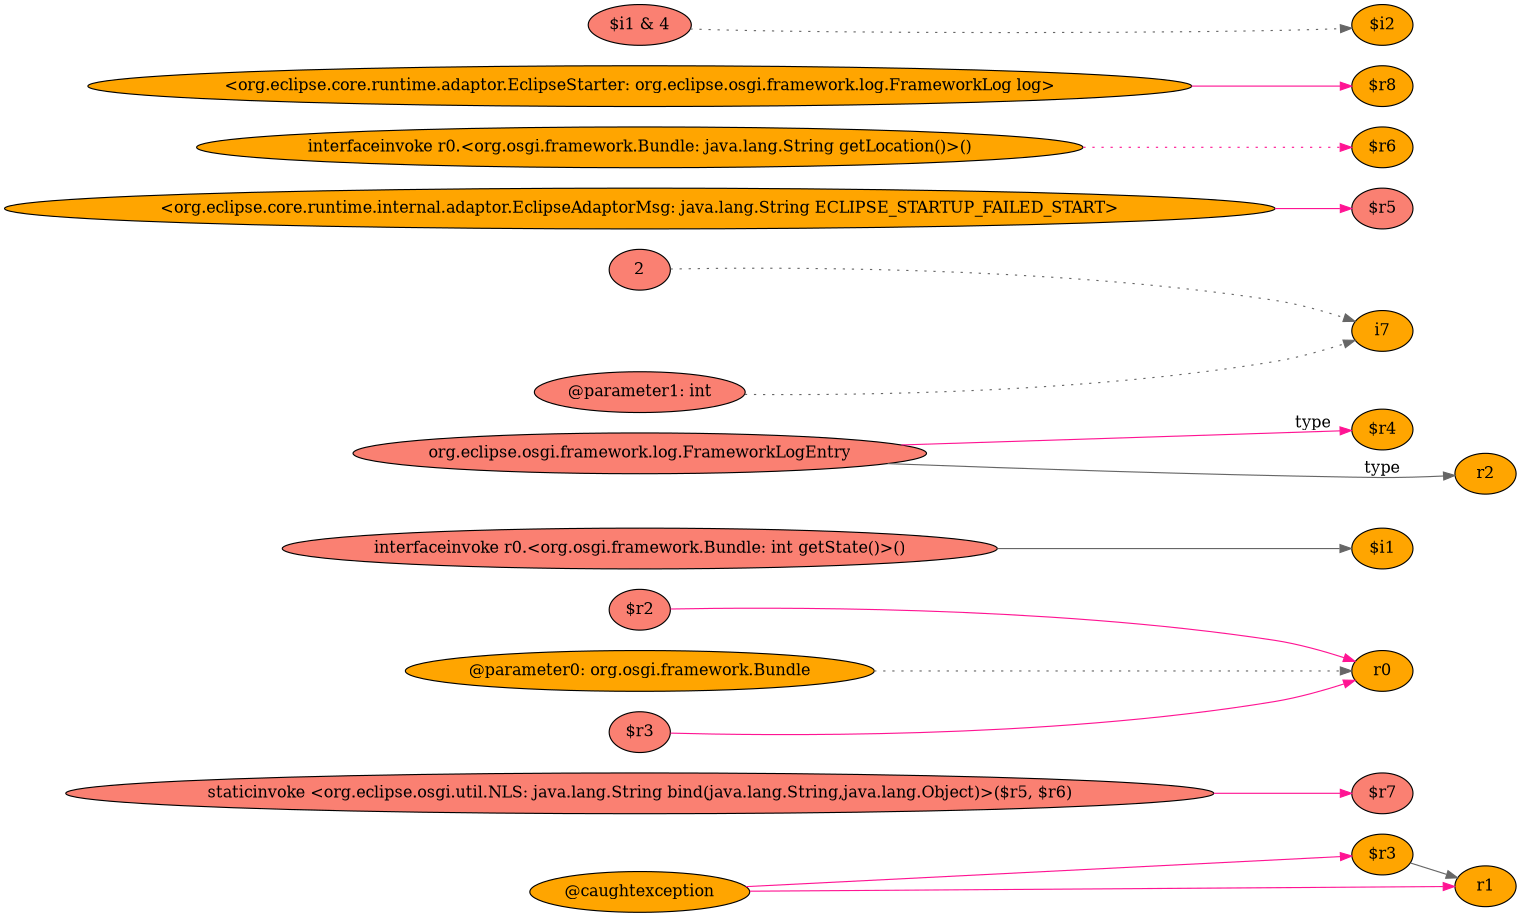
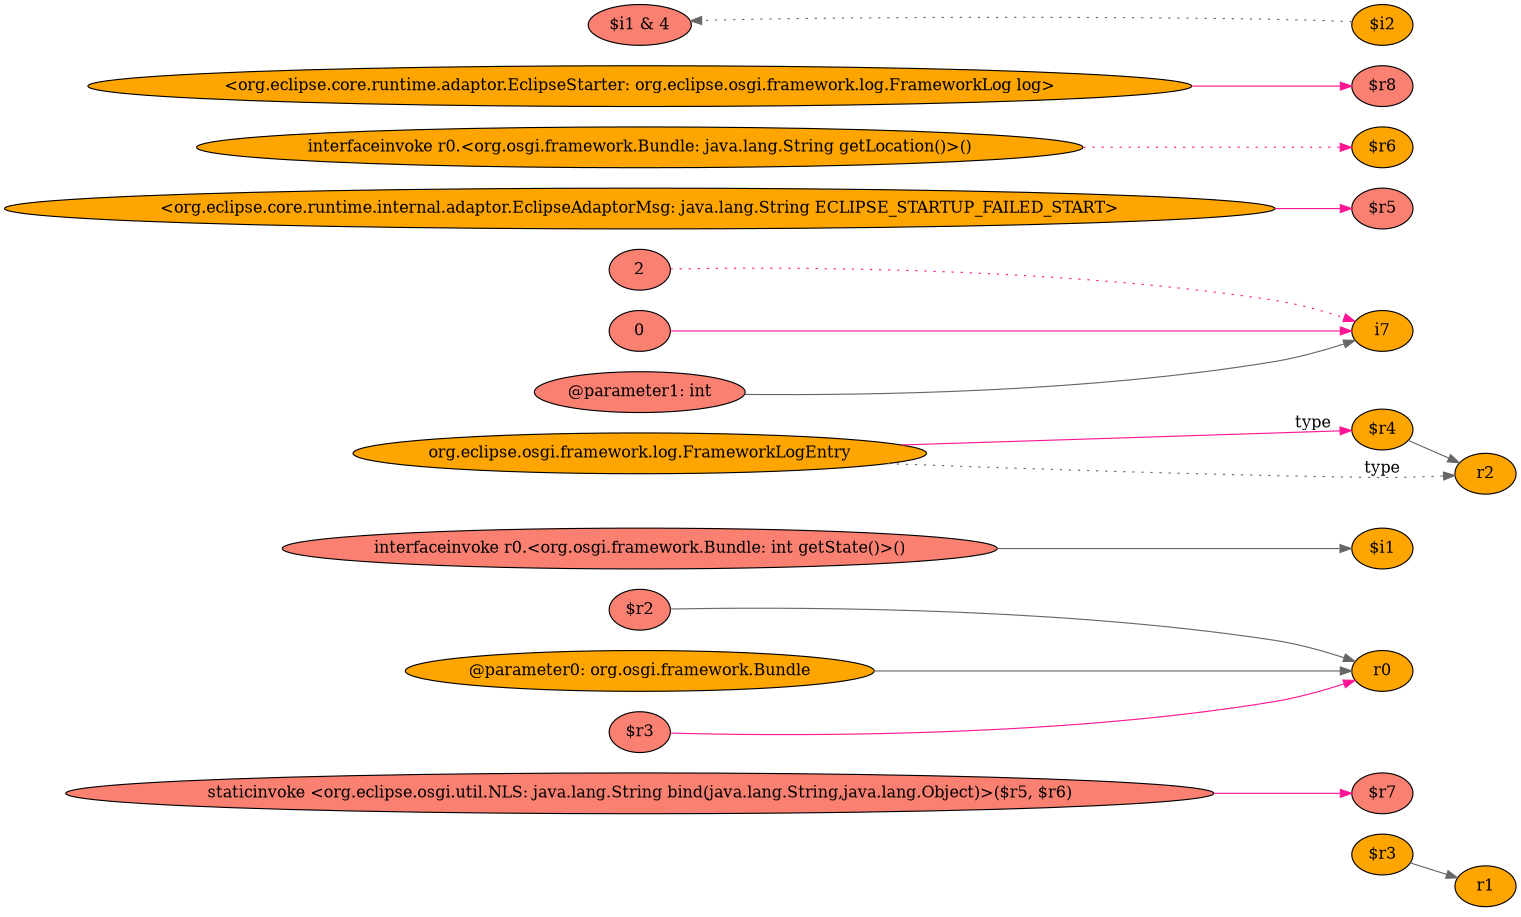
edge "$i1 & 4" -> "$i2": reversed
node "$r8": fillcolor orange -> salmon
edge "2" -> "i7": color gray40 -> deeppink
node "0": added
edge "@parameter1: int" -> "i7": style dotted -> solid
edge "$r4" -> "r2": added
node "org.eclipse.osgi.framework.log.FrameworkLogEntry": fillcolor salmon -> orange
edge "org.eclipse.osgi.framework.log.FrameworkLogEntry" -> "r2": style solid -> dotted
edge "$r2" -> "r0": color deeppink -> gray40
edge "@parameter0: org.osgi.framework.Bundle" -> "r0": style dotted -> solid
node "@caughtexception": removed
